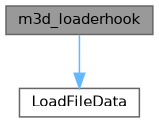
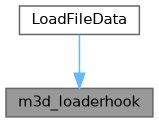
edge "m3d_loaderhook" -> "LoadFileData": reversed
